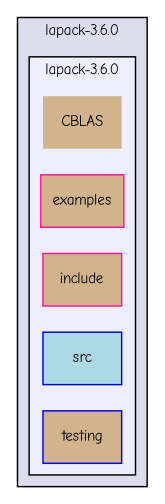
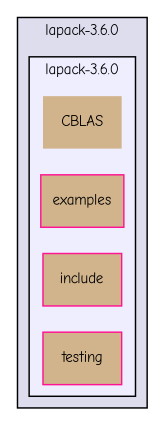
node "src": removed
node "testing": color blue -> deeppink
